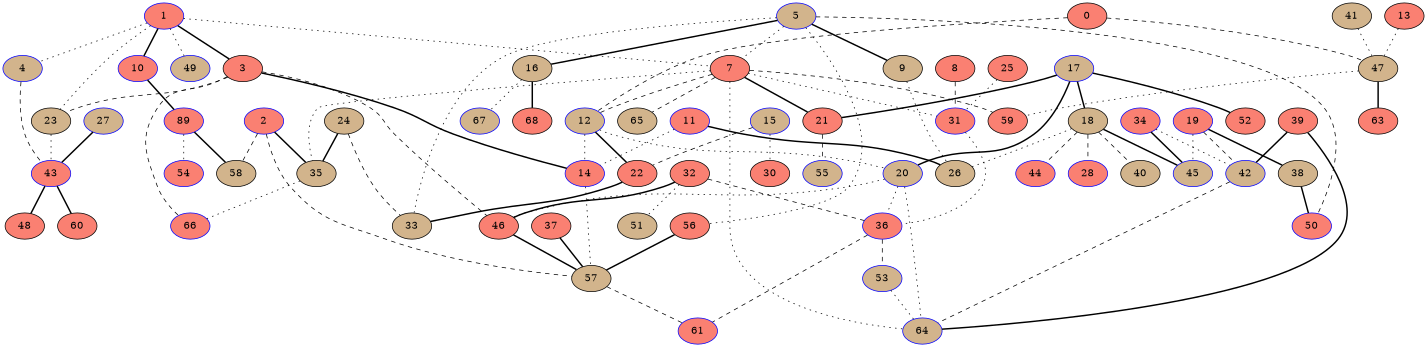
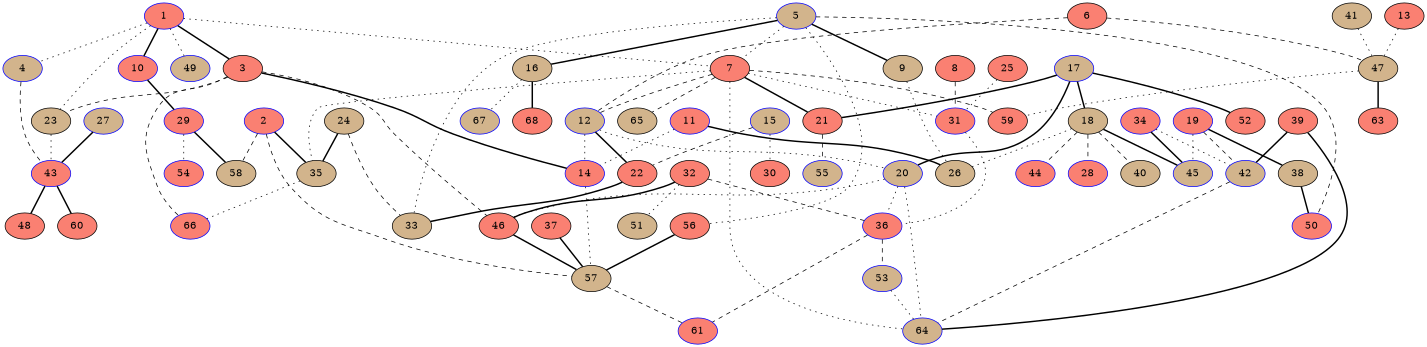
node "0": label "0" -> "6"
node "89": label "89" -> "29"
